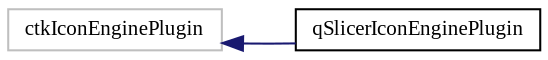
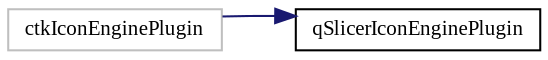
edge "qSlicerIconEnginePlugin" -> "ctkIconEnginePlugin": reversed
